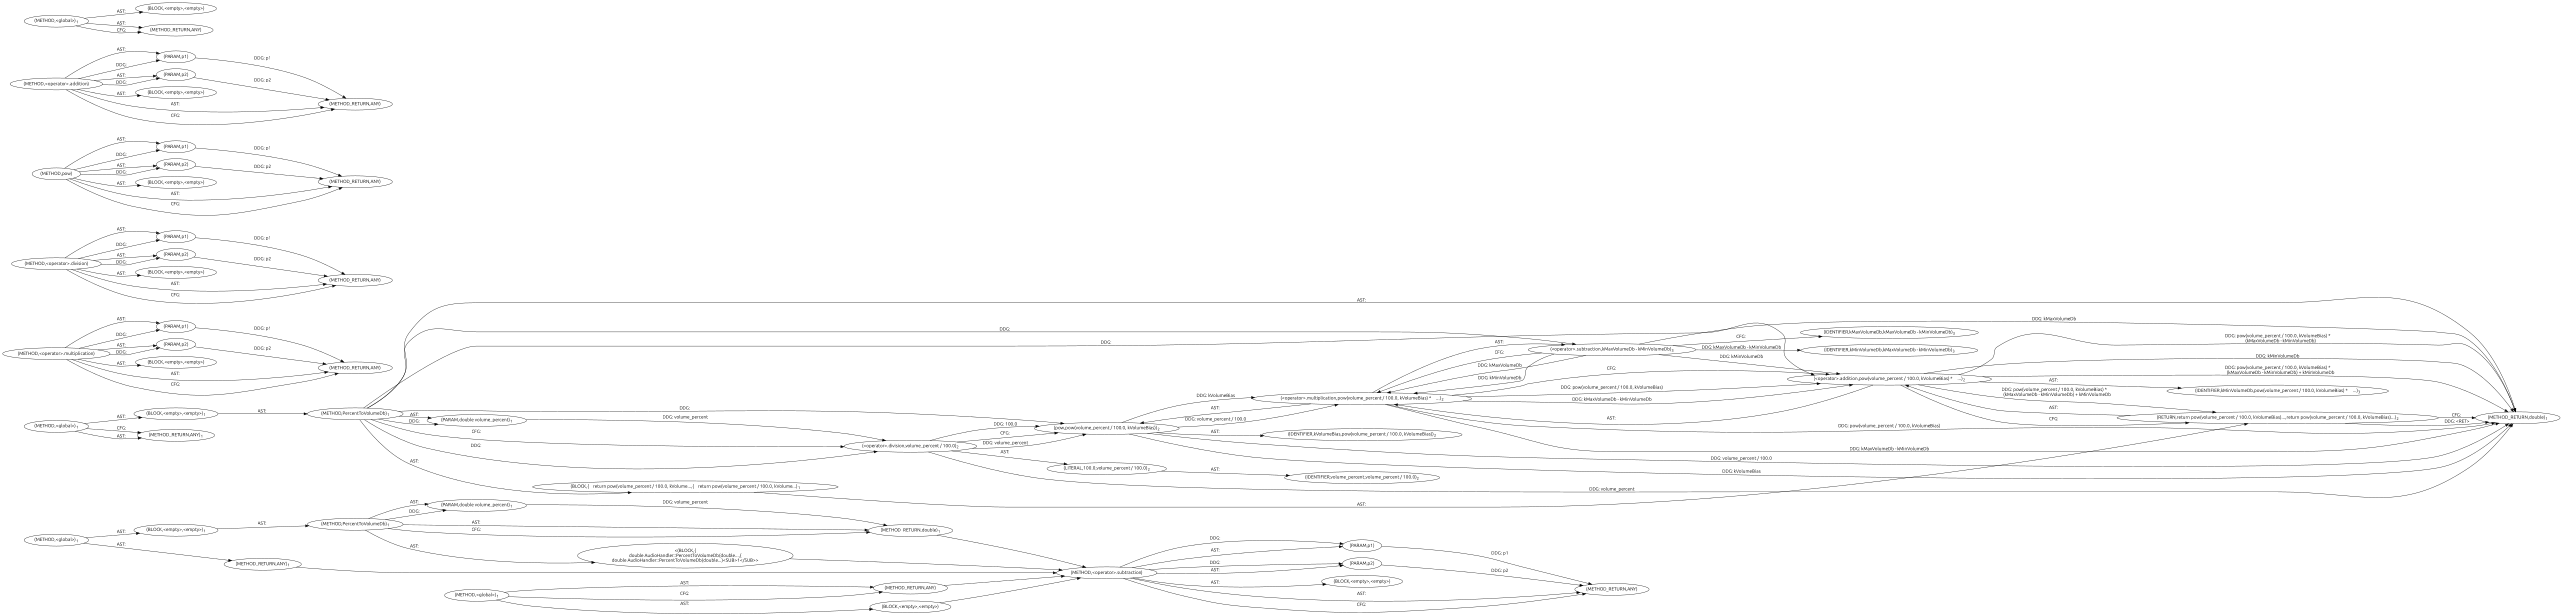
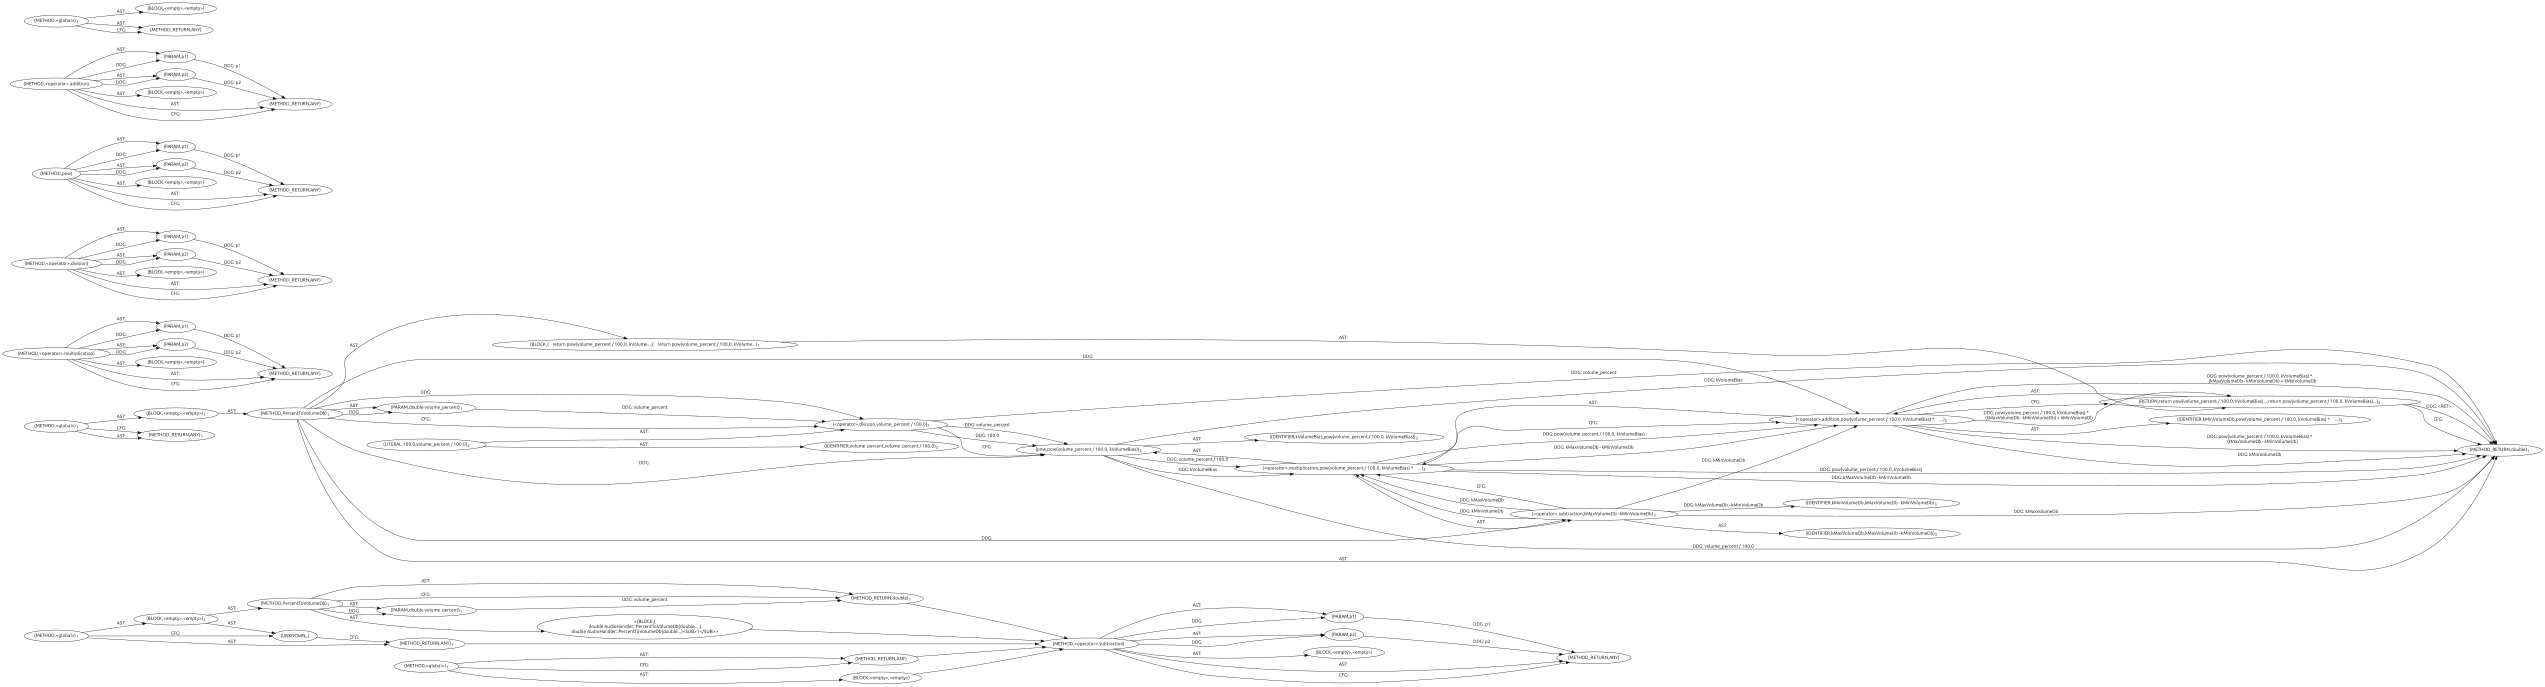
edge "(<operator>.subtraction,kMaxVolumeDb - kMinVolumeDb)" -> "(IDENTIFIER,kMaxVolumeDb,kMaxVolumeDb - kMinVolumeDb)": label "CFG: " -> "AST: "
edge "(<operator>.division,volume_percent / 100.0)" -> "(LITERAL,100.0,volume_percent / 100.0)": reversed
node "(UNKNOWN,,)": added
